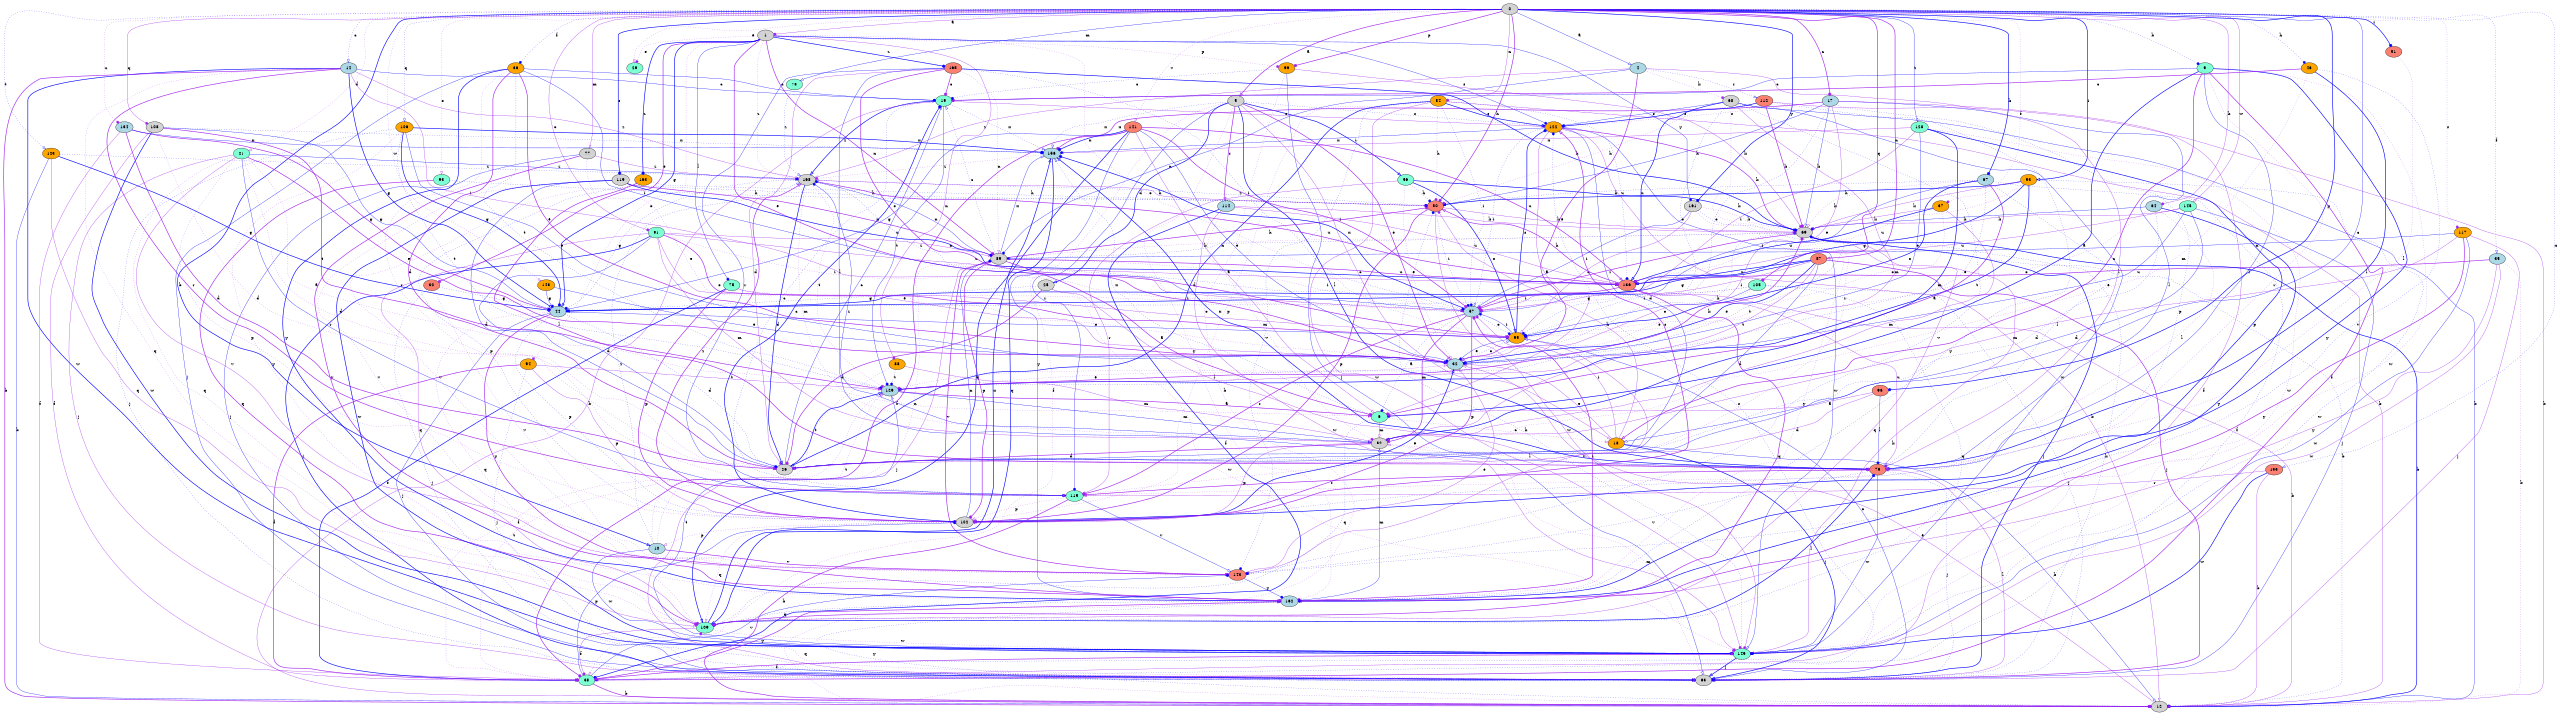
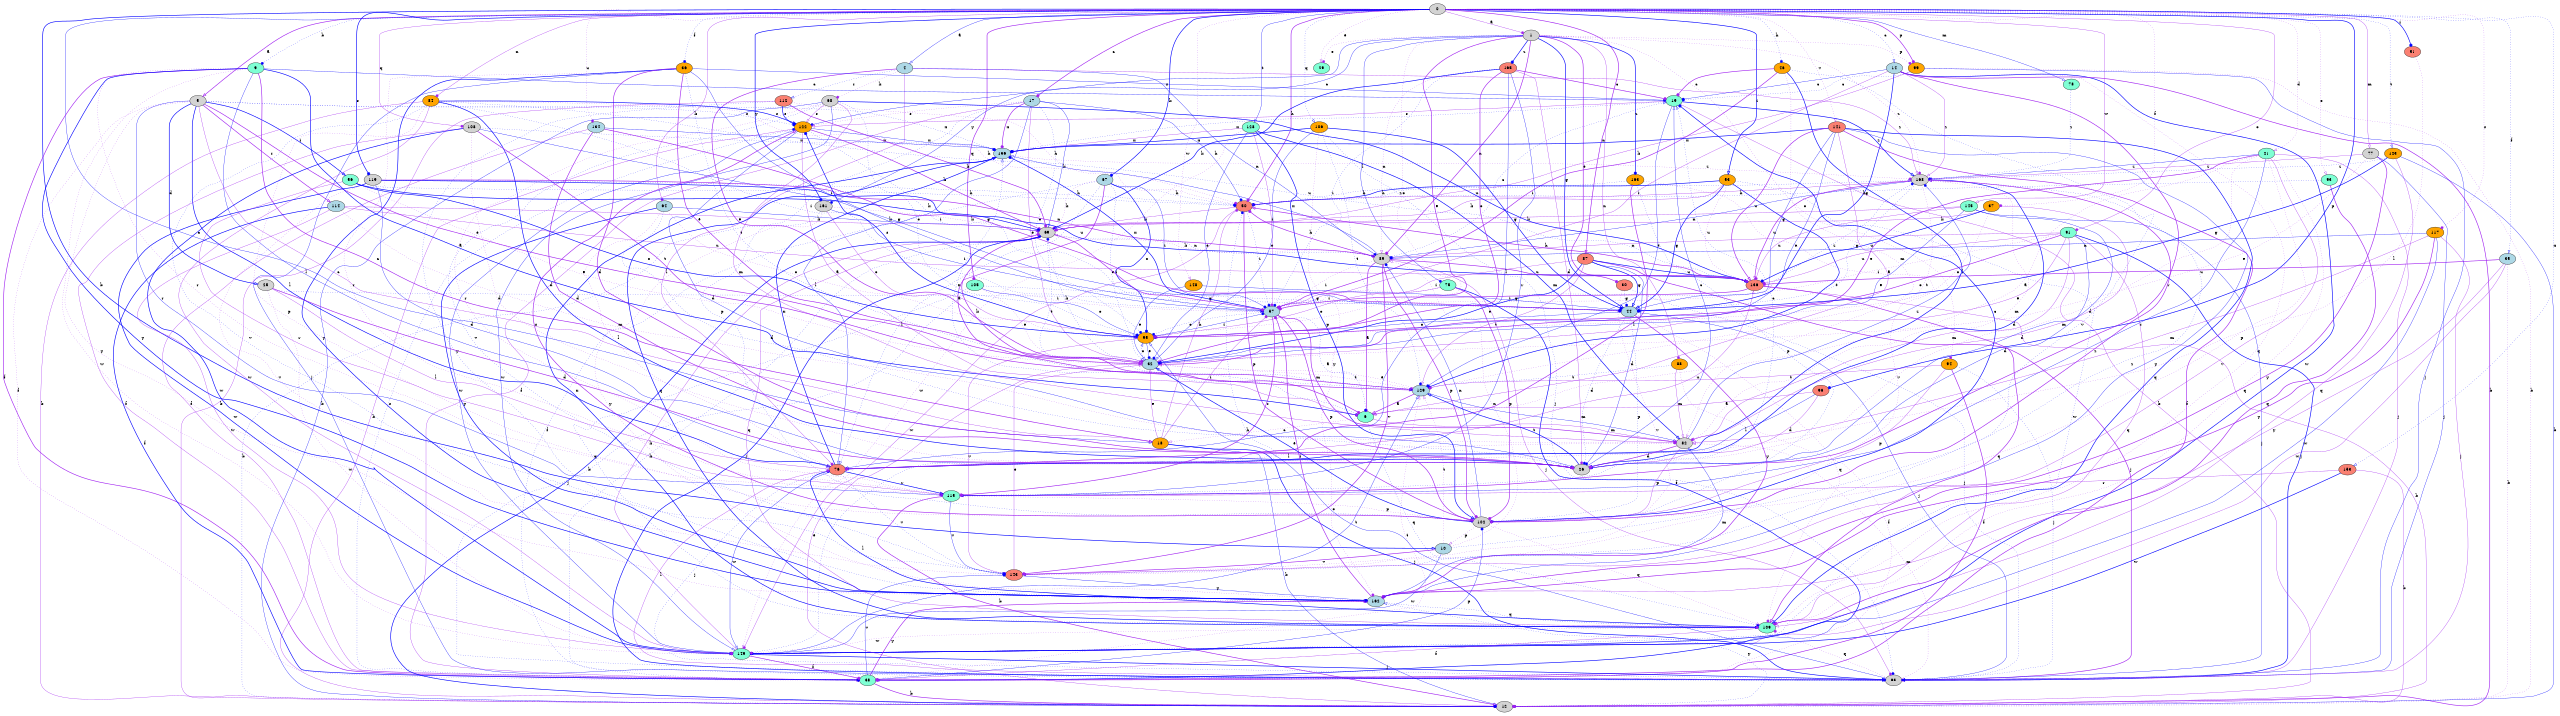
edge "68" -> "122": color blue -> purple
edge "141" -> "57": now "46" -> "57"
edge "76" -> "115": color purple -> blue
